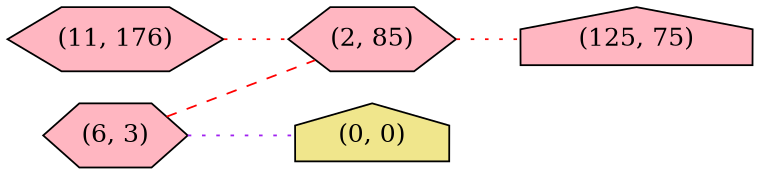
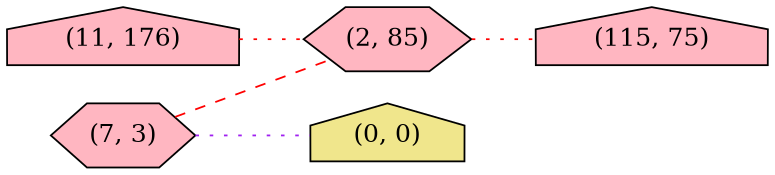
node "(11, 176)": shape hexagon -> house
node "(125, 75)": label "(125, 75)" -> "(115, 75)"
node "(6, 3)": label "(6, 3)" -> "(7, 3)"
